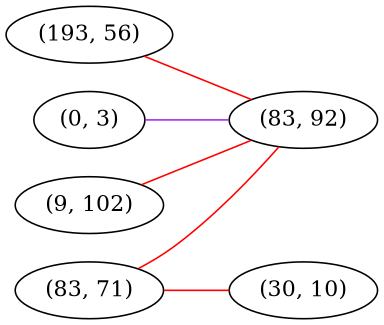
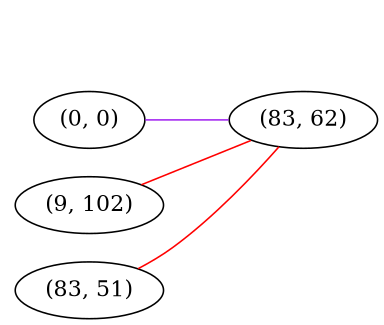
node "(193, 56)": removed
node "(0, 3)": label "(0, 3)" -> "(0, 0)"
node "(83, 92)": label "(83, 92)" -> "(83, 62)"
node "(83, 71)": label "(83, 71)" -> "(83, 51)"
node "(30, 10)": removed
